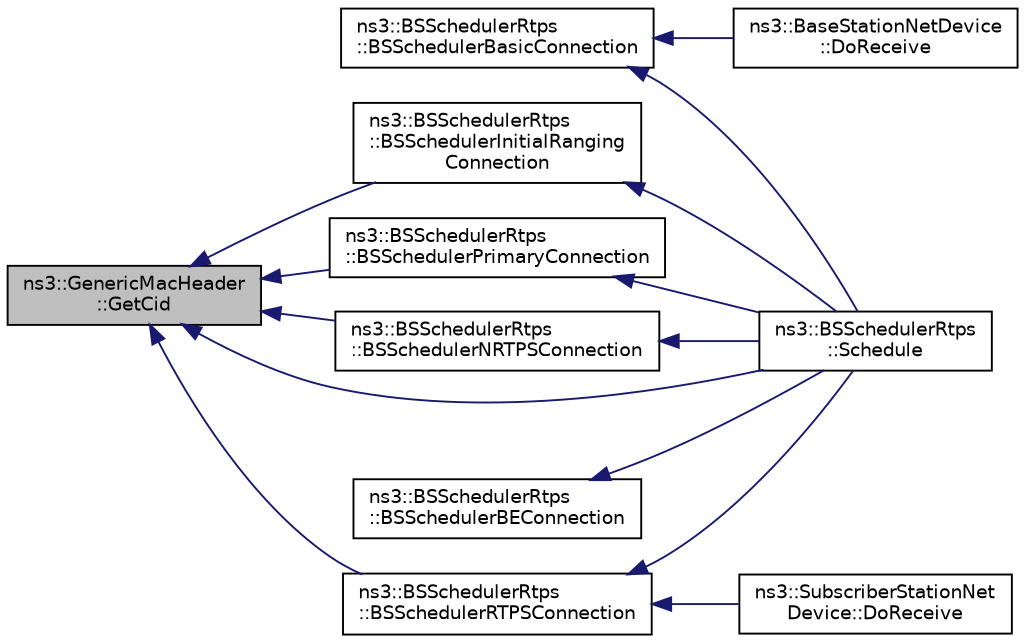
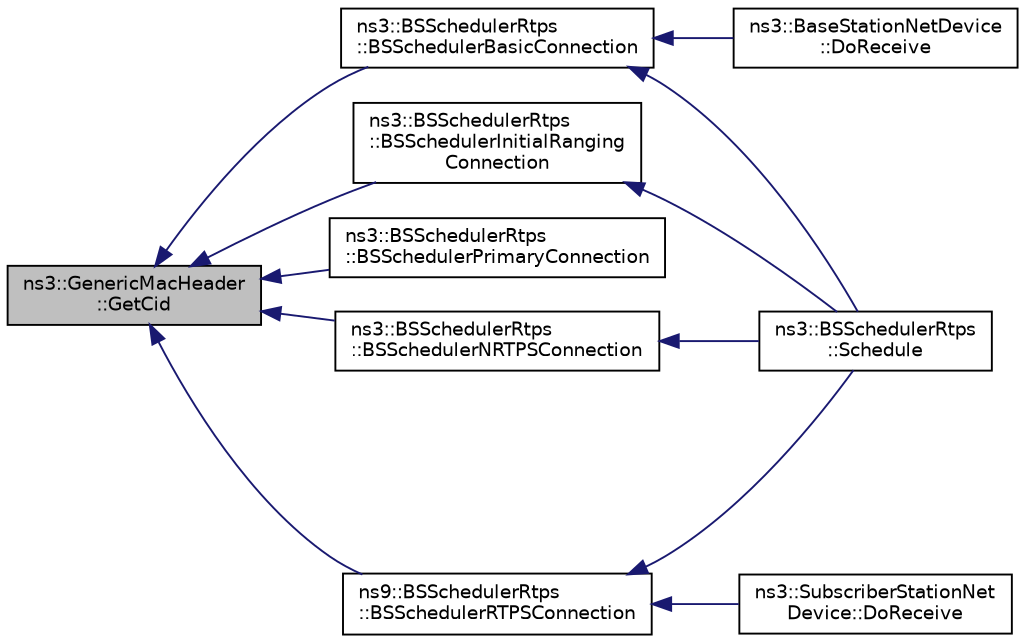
edge "ns3::BSSchedulerRtps ::Schedule" -> "ns3::BSSchedulerRtps ::BSSchedulerPrimaryConnection": removed
edge "ns3::BSSchedulerRtps ::Schedule" -> "ns3::GenericMacHeader ::GetCid": now "ns3::BSSchedulerRtps ::BSSchedulerBasicConnection" -> "ns3::GenericMacHeader ::GetCid"
node "ns3::BSSchedulerRtps ::BSSchedulerBEConnection": removed
node "ns3::BSSchedulerRtps ::BSSchedulerRTPSConnection": label "ns3::BSSchedulerRtps ::BSSchedulerRTPSConnection" -> "ns9::BSSchedulerRtps ::BSSchedulerRTPSConnection"
